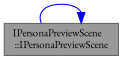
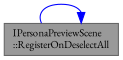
node "IPersonaPreviewScene ::IPersonaPreviewScene": label "IPersonaPreviewScene ::IPersonaPreviewScene" -> "IPersonaPreviewScene ::RegisterOnDeselectAll"
